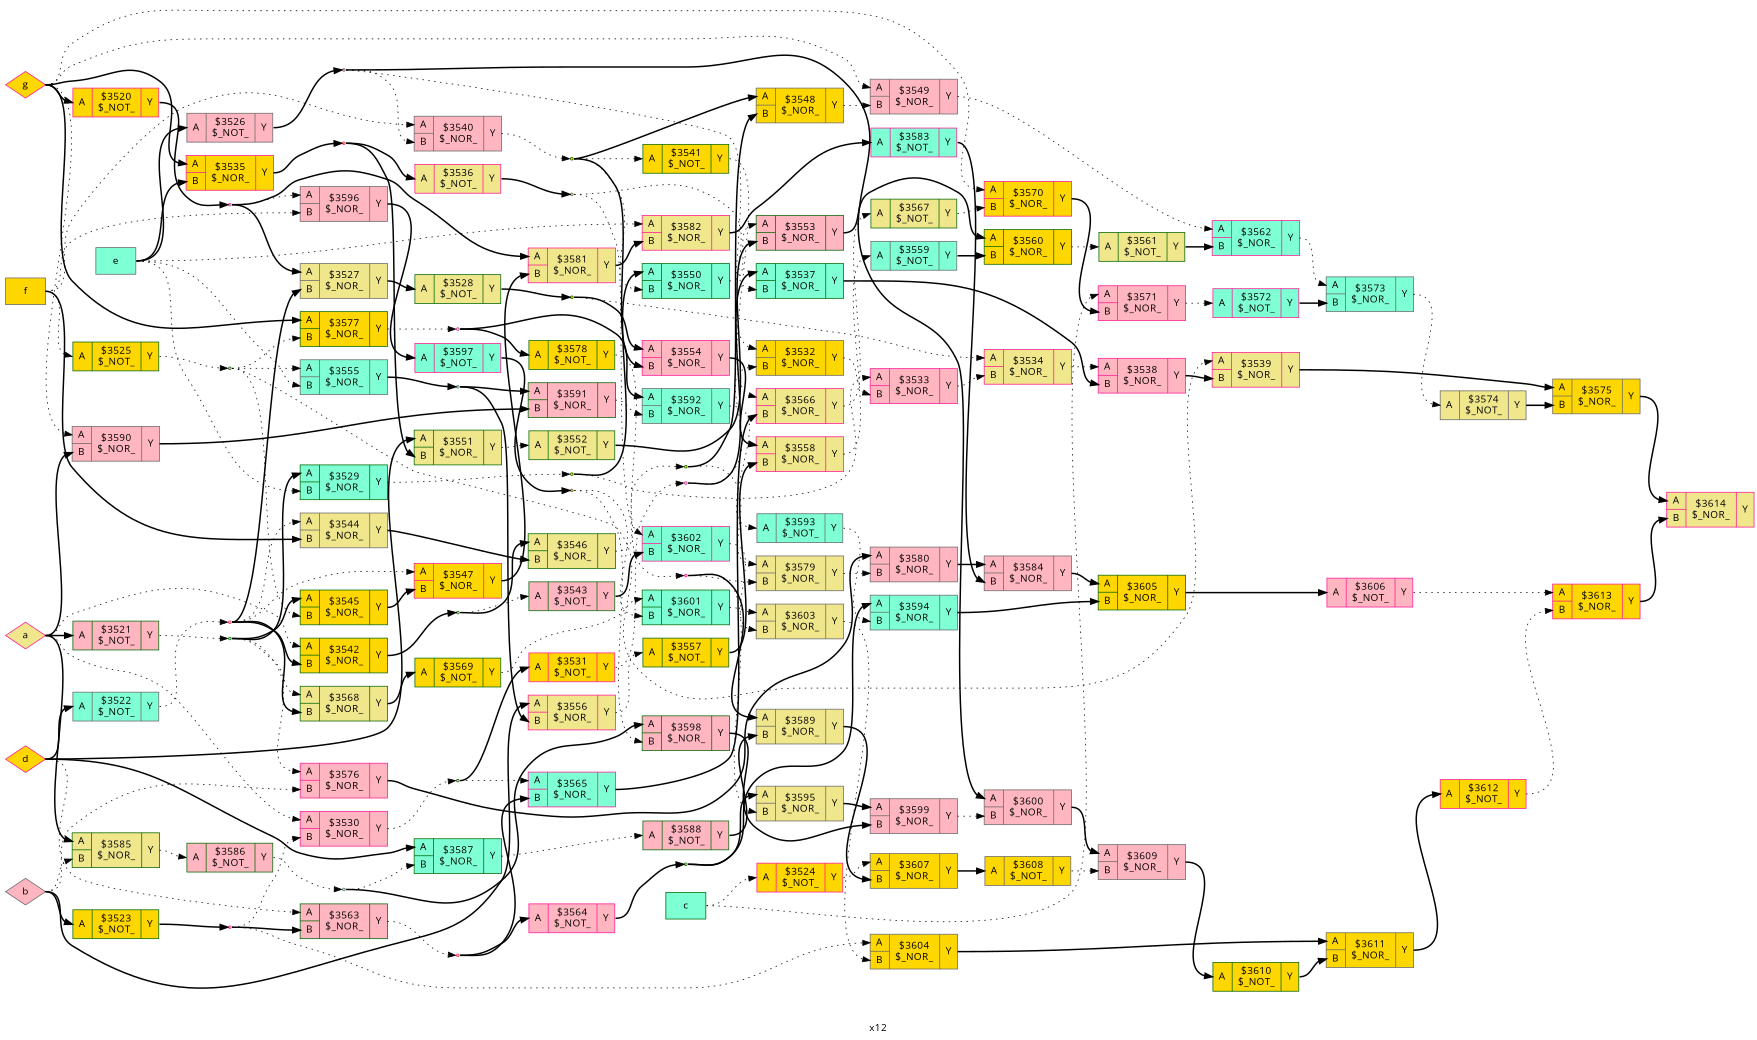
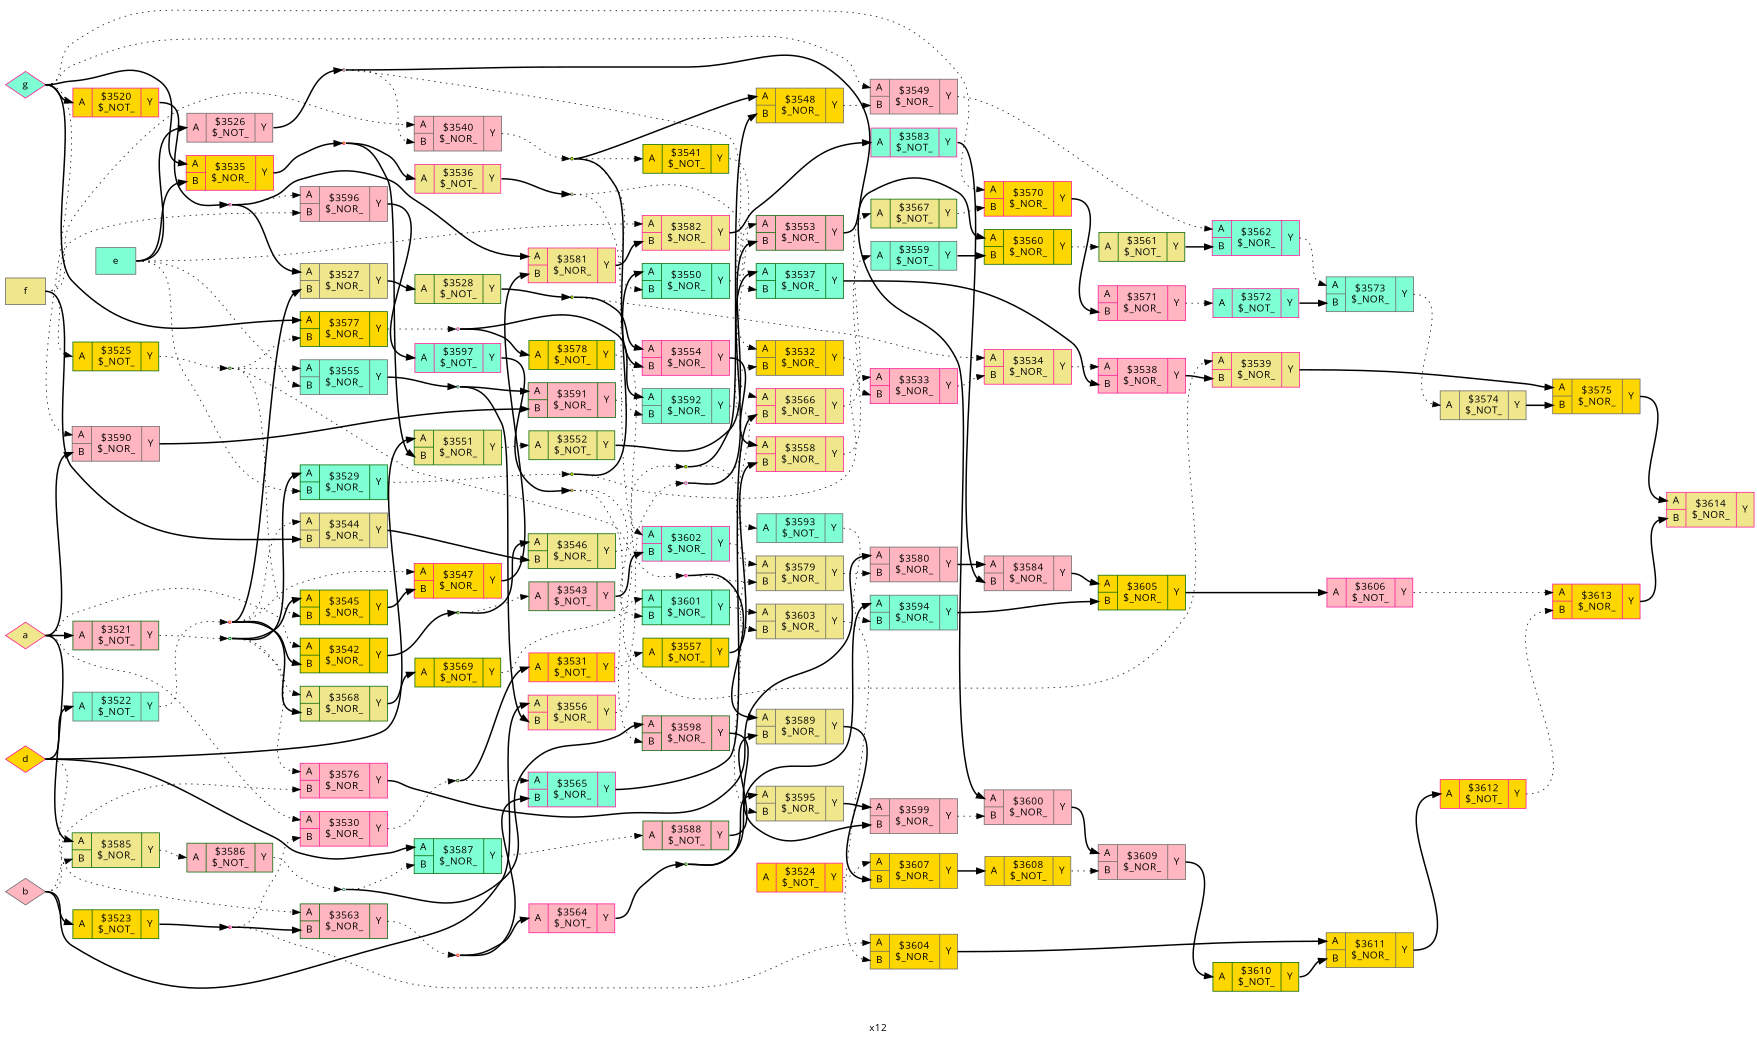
node "g": fillcolor gold -> aquamarine
node "f": fillcolor gold -> khaki
node "c": removed
